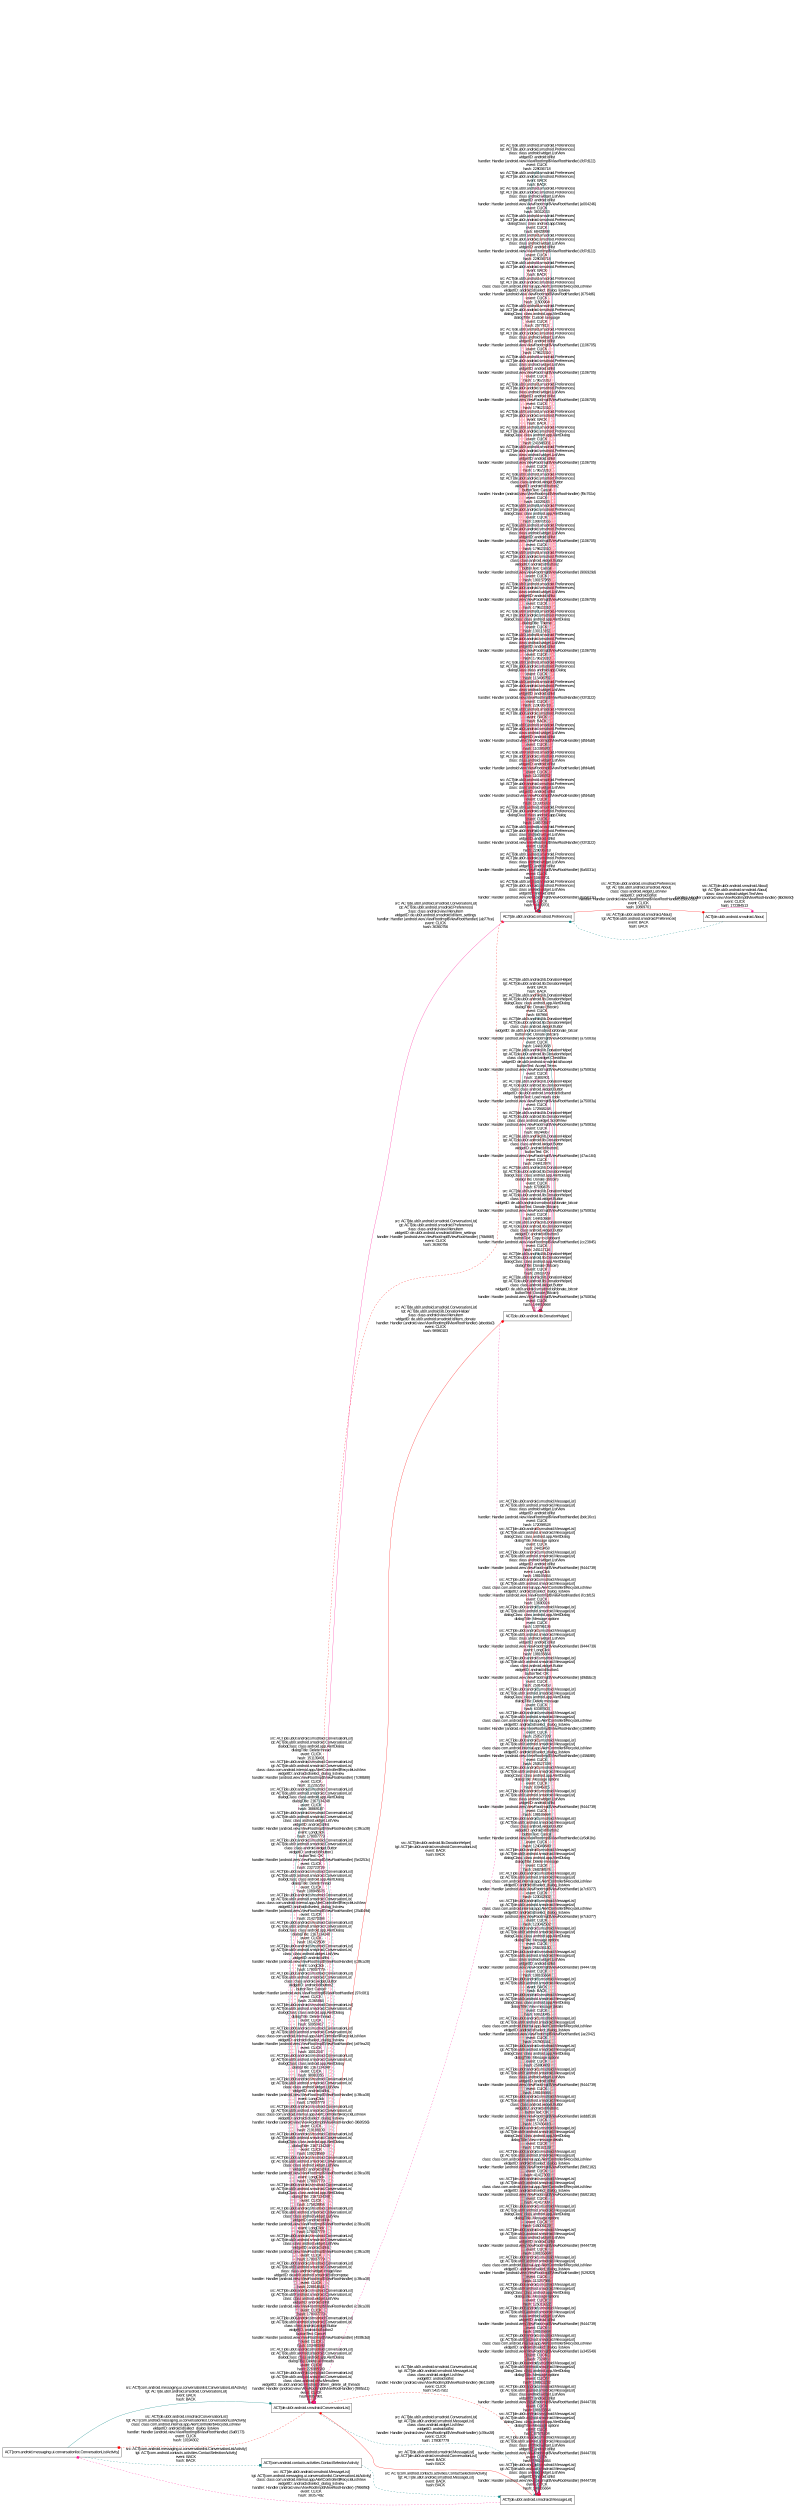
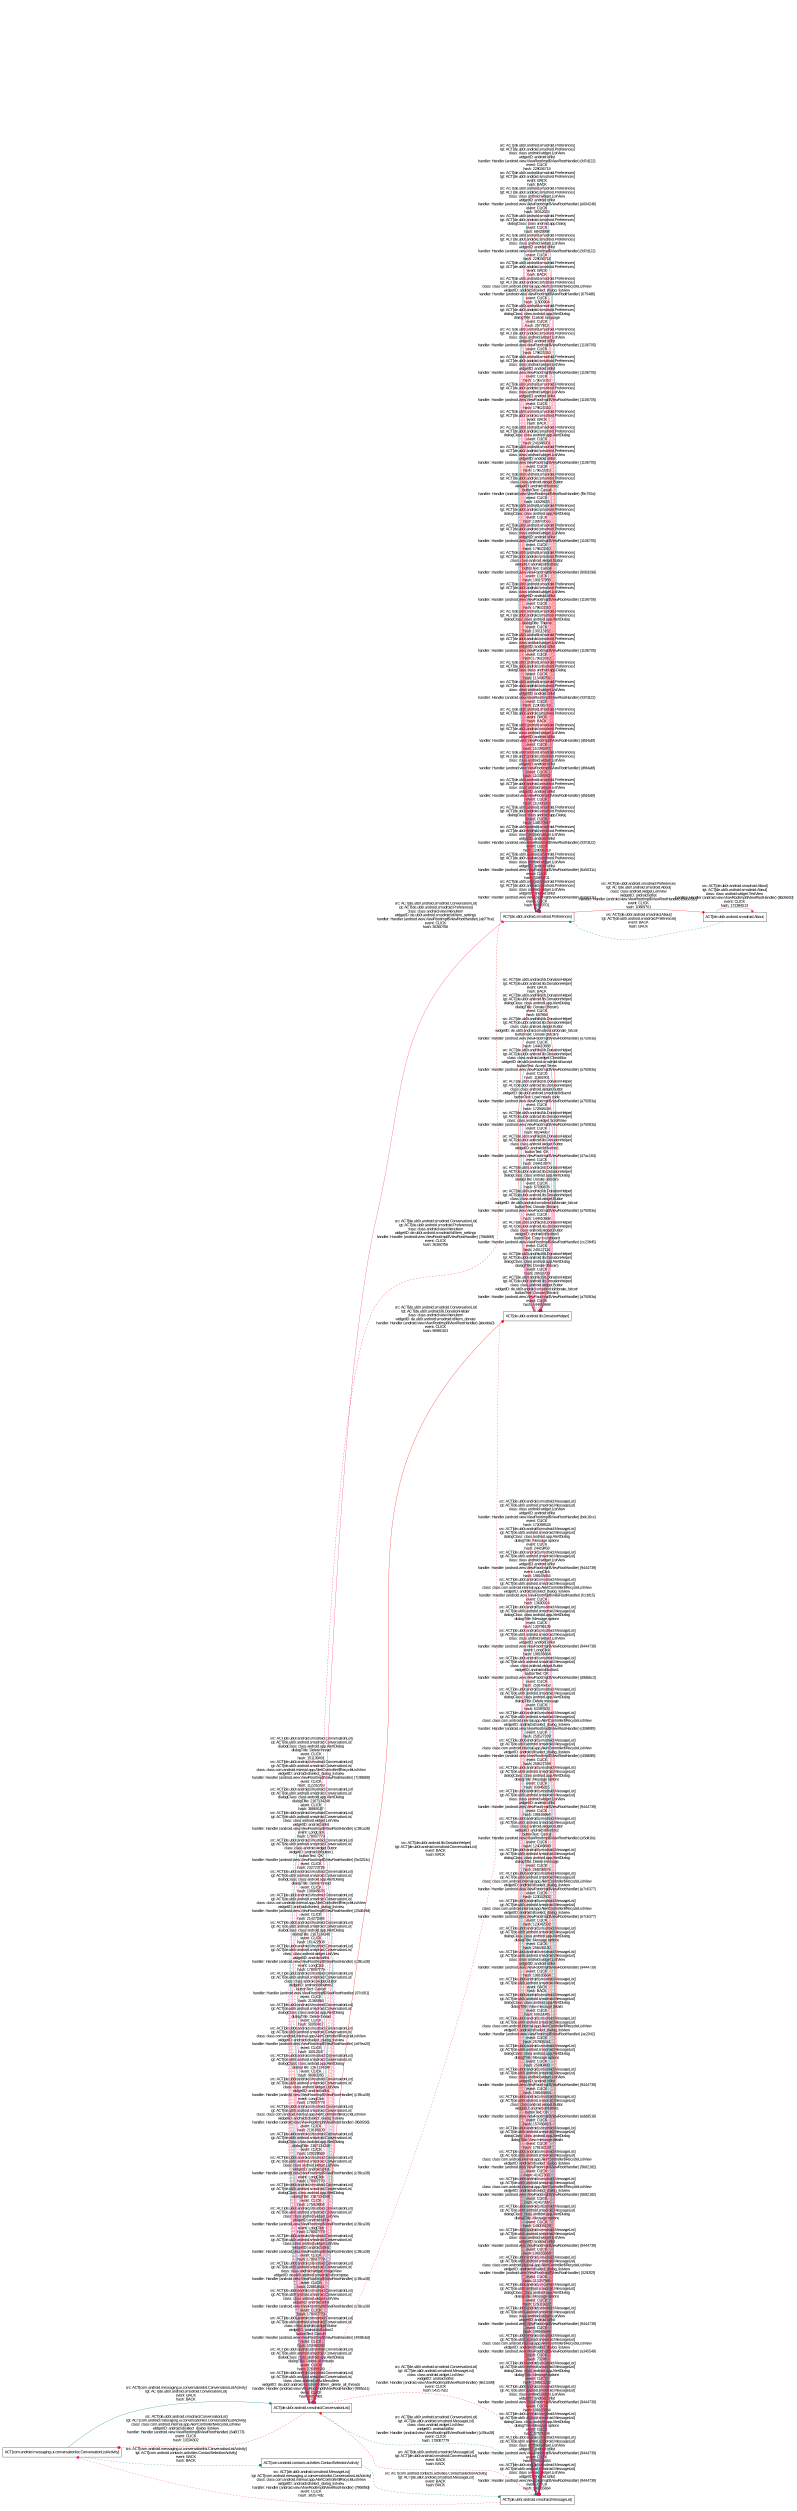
edge "ACT[de.ub0r.android.smsdroid.MessageList]" -> "ACT[de.ub0r.android.smsdroid.ConversationList]": style solid -> dashed
